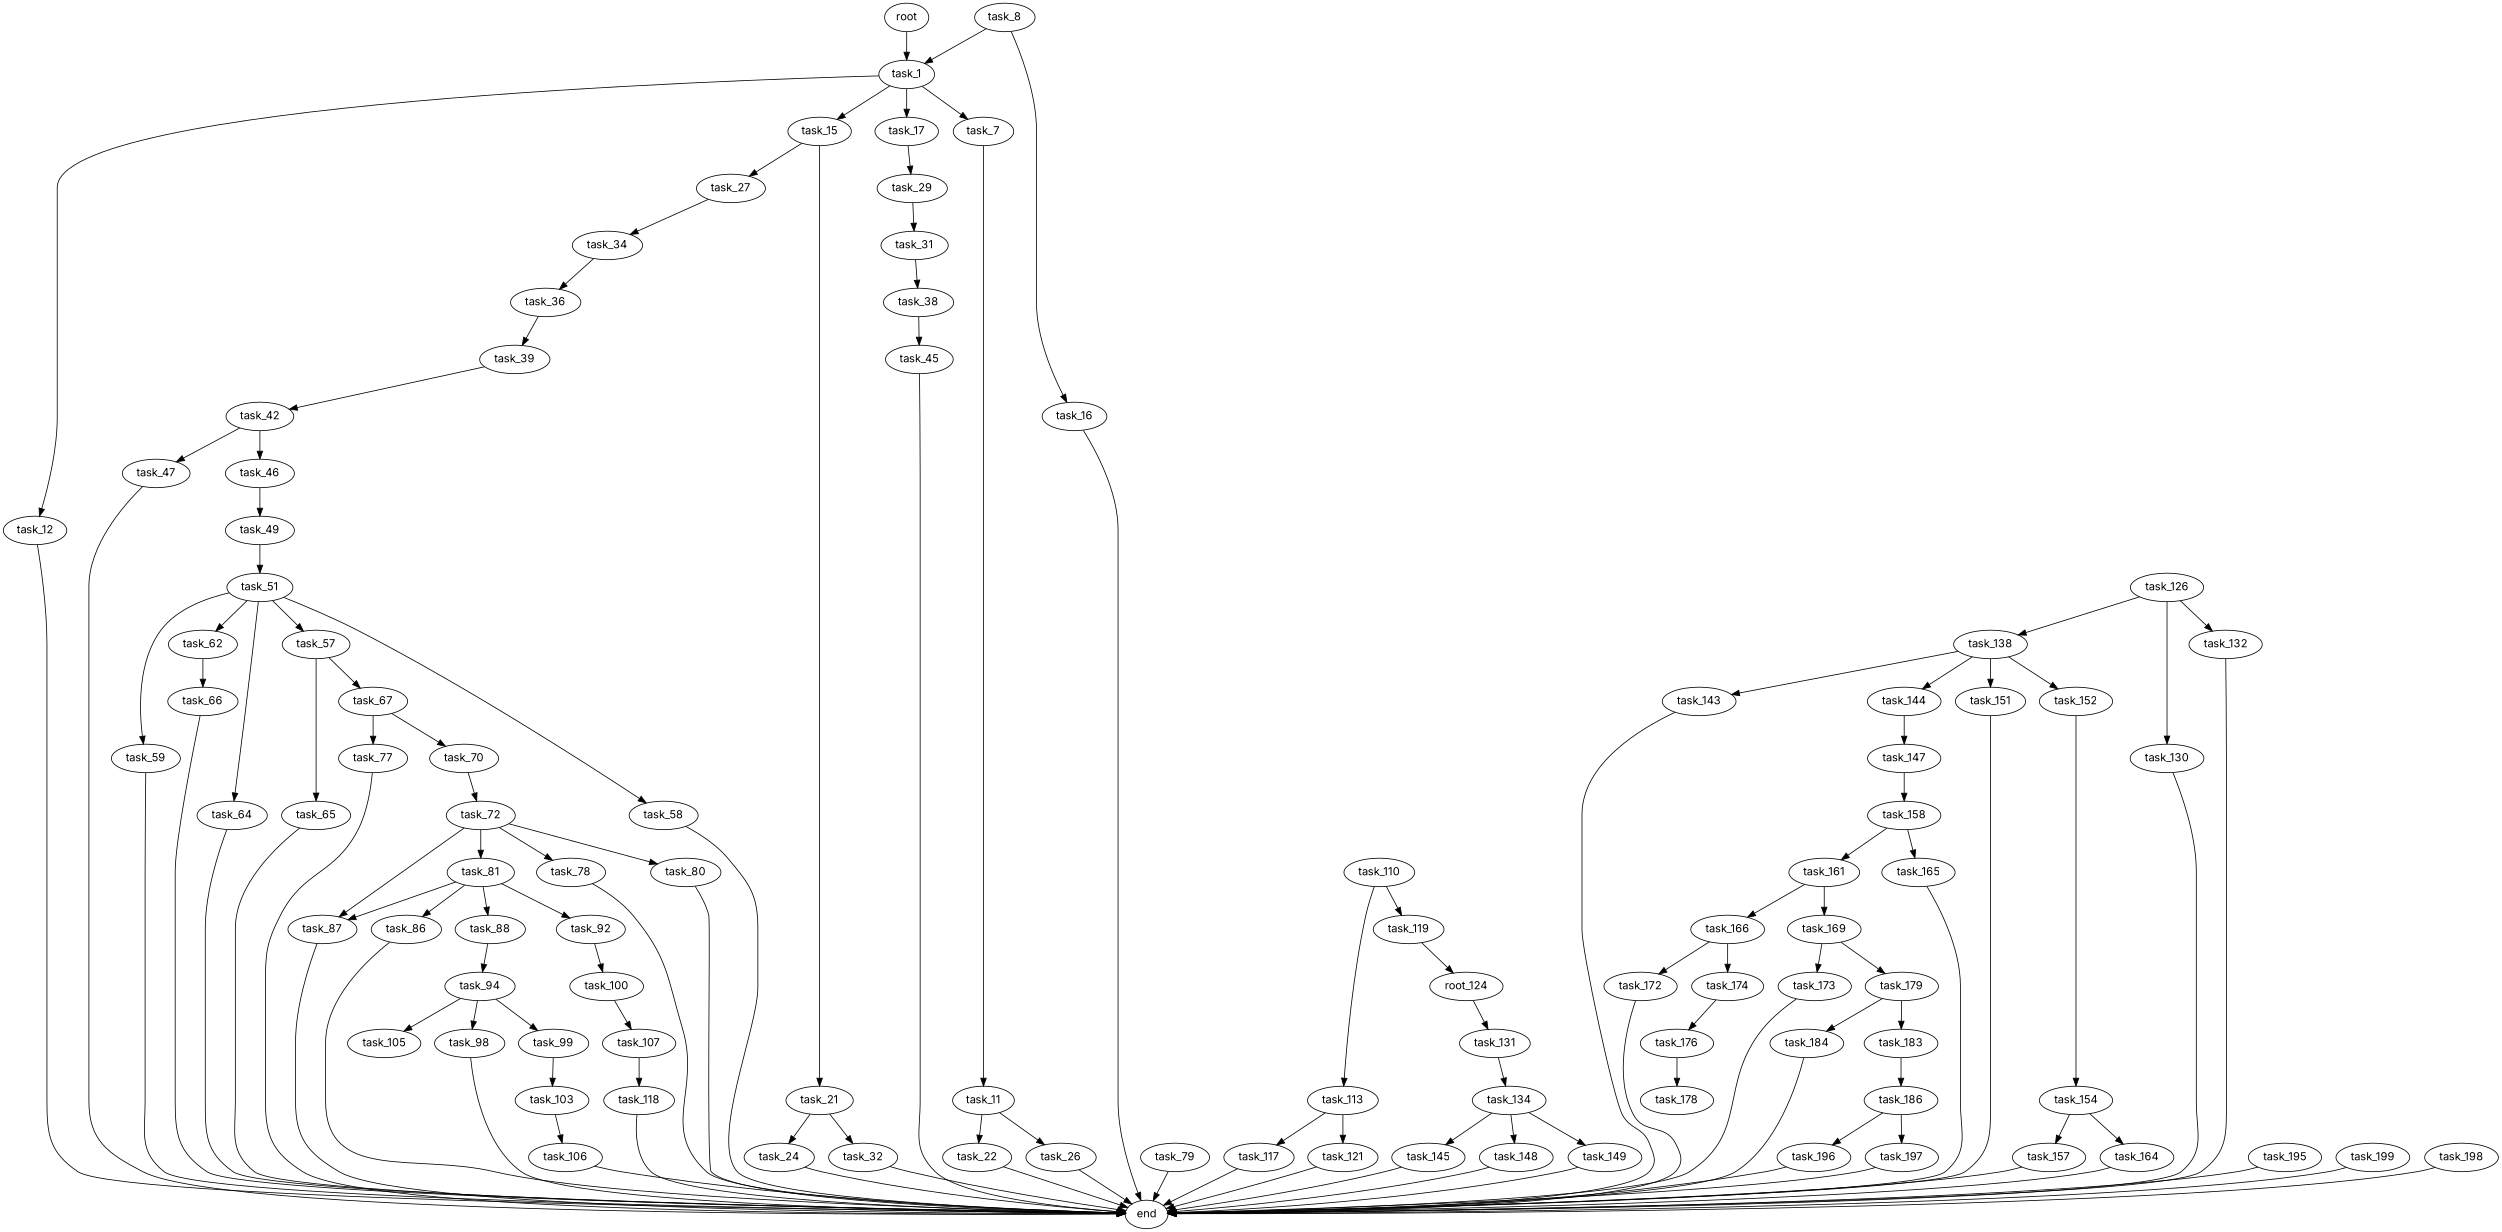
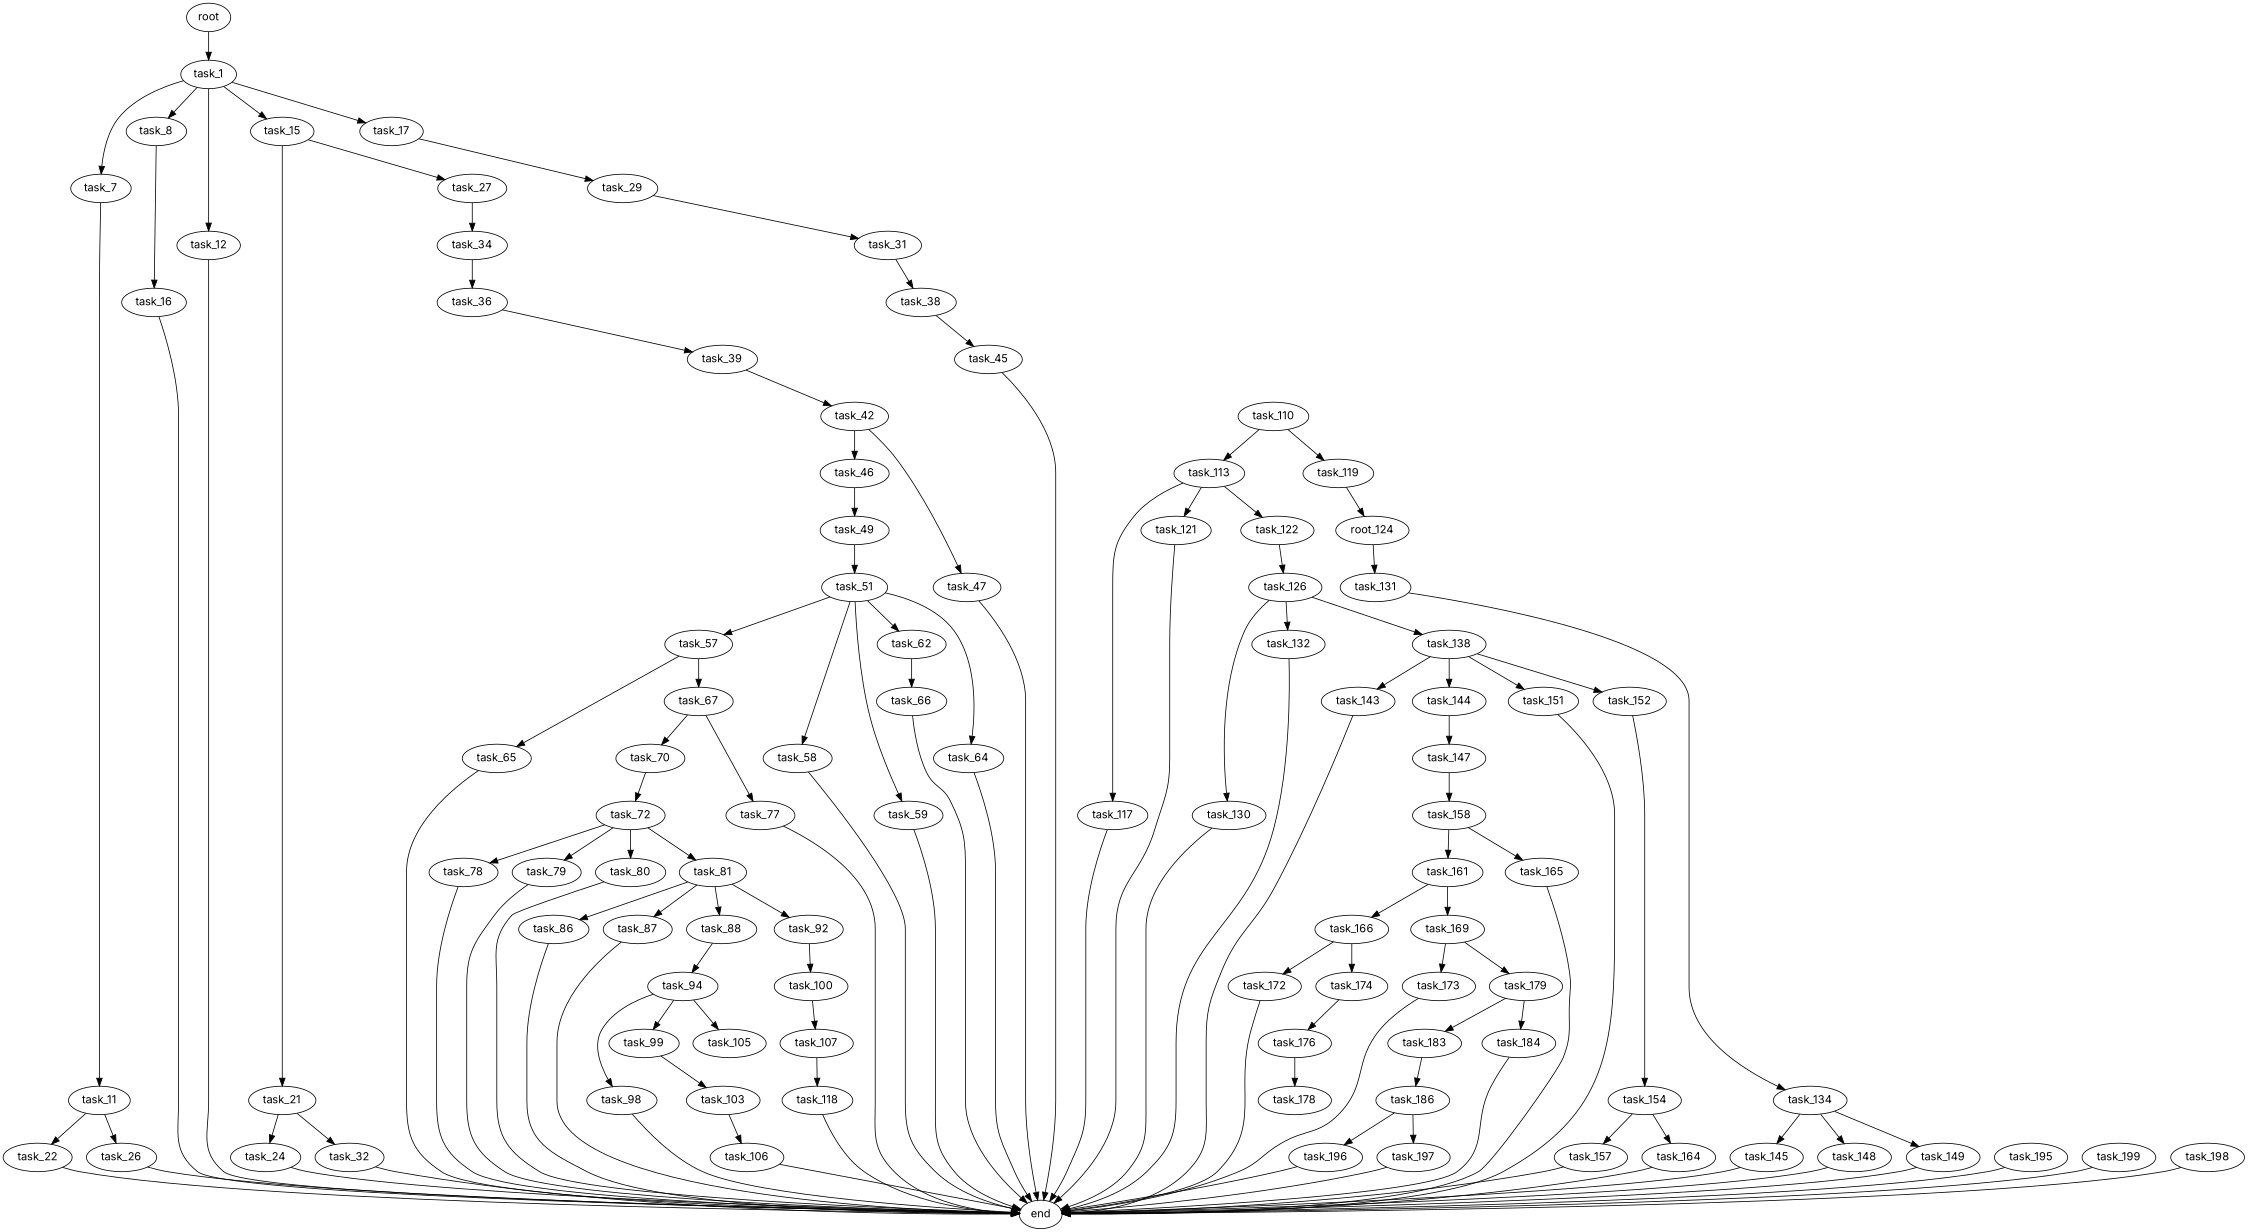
edge "task_8" -> "task_1": reversed
node "task_122": added
edge "task_72" -> "task_87": now "task_72" -> "task_79"
